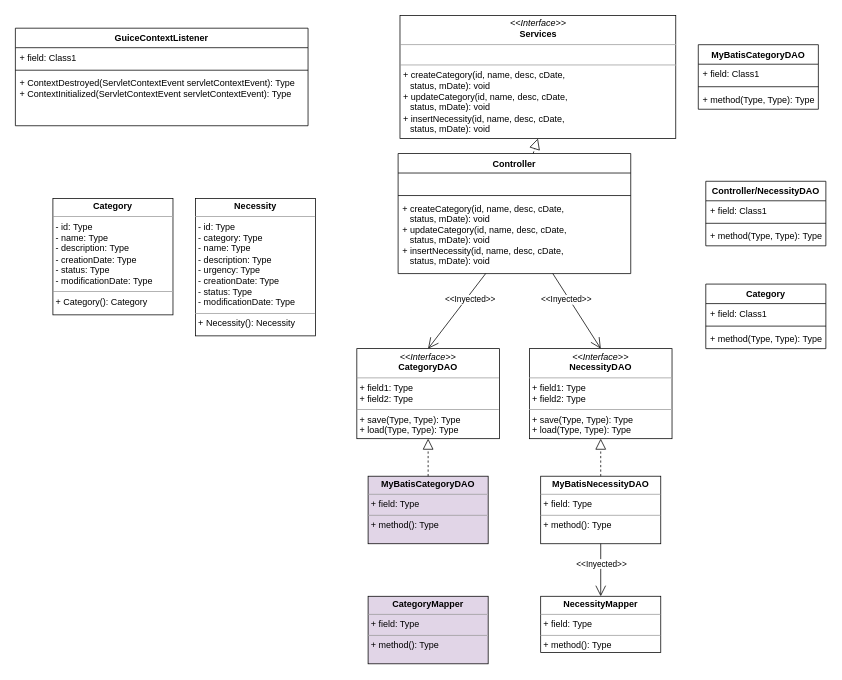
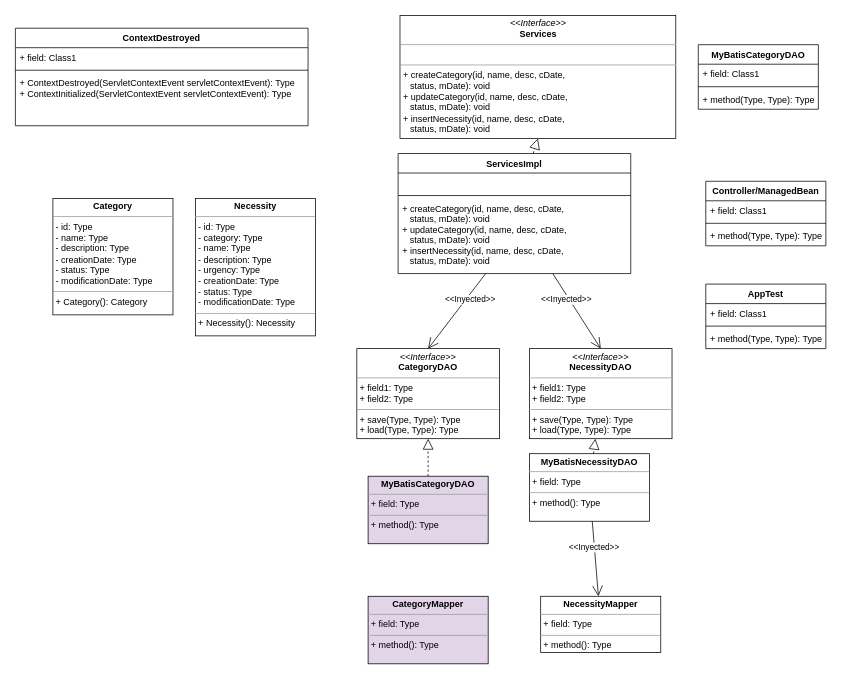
node "GuiceContextListener": label "GuiceContextListener" -> "ContextDestroyed"
node "Controller": label "Controller" -> "ServicesImpl"
node "Controller/NecessityDAO": label "Controller/NecessityDAO" -> "Controller/ManagedBean"
node "Category": label "Category" -> "AppTest"
node "MyBatisNecessityDAO + field: Type + method(): Type": moved (600, 510) -> (589, 487)
